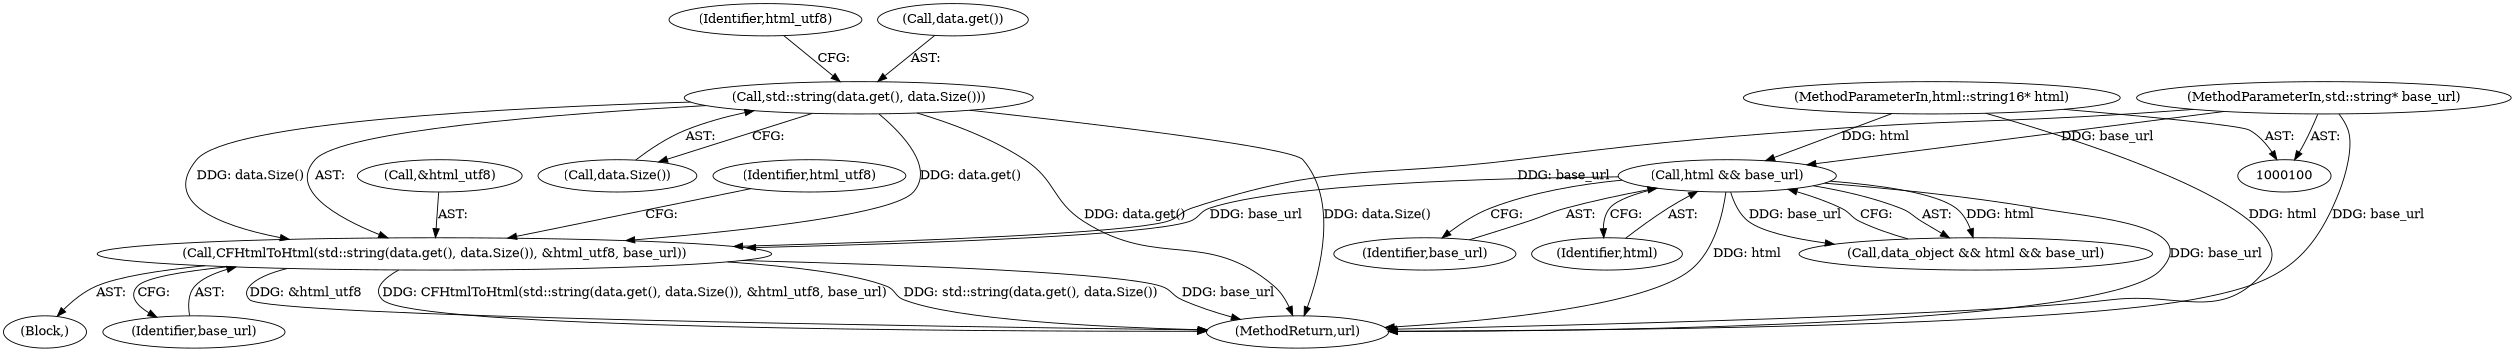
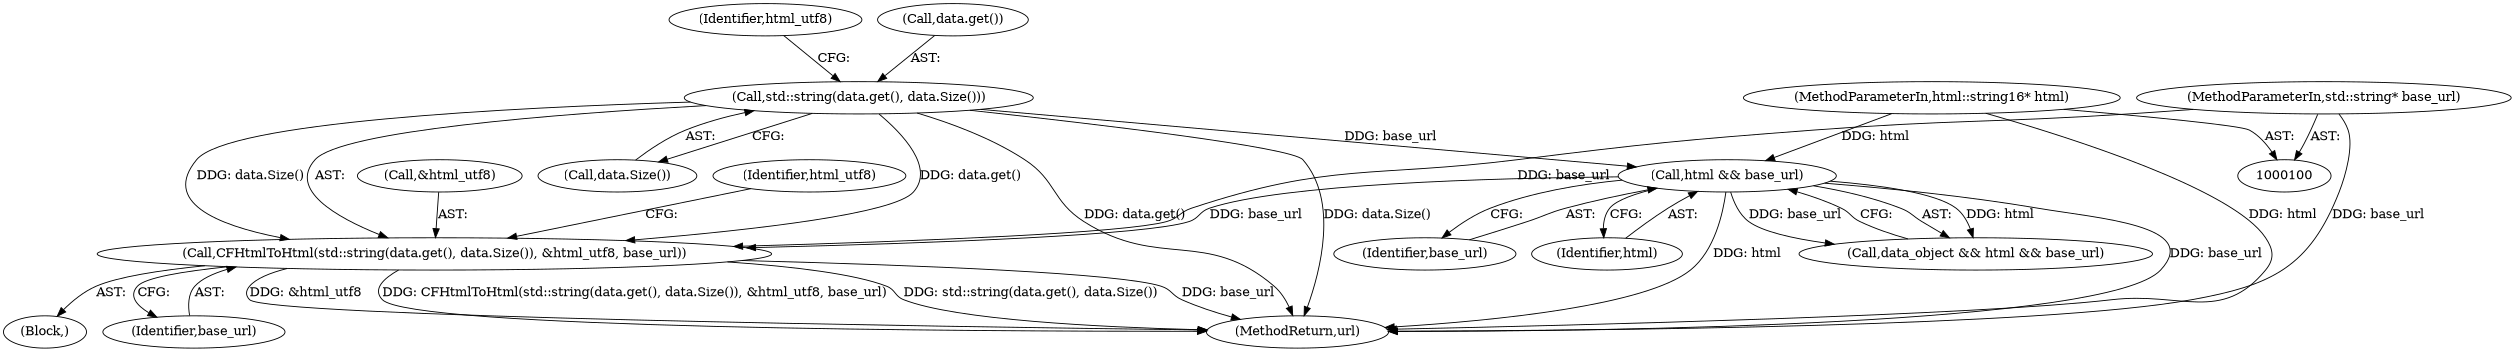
edge "(MethodParameterIn,std::string* base_url)" -> "(Call,html && base_url)": now "(Call,std::string(data.get(), data.Size()))" -> "(Call,html && base_url)"
